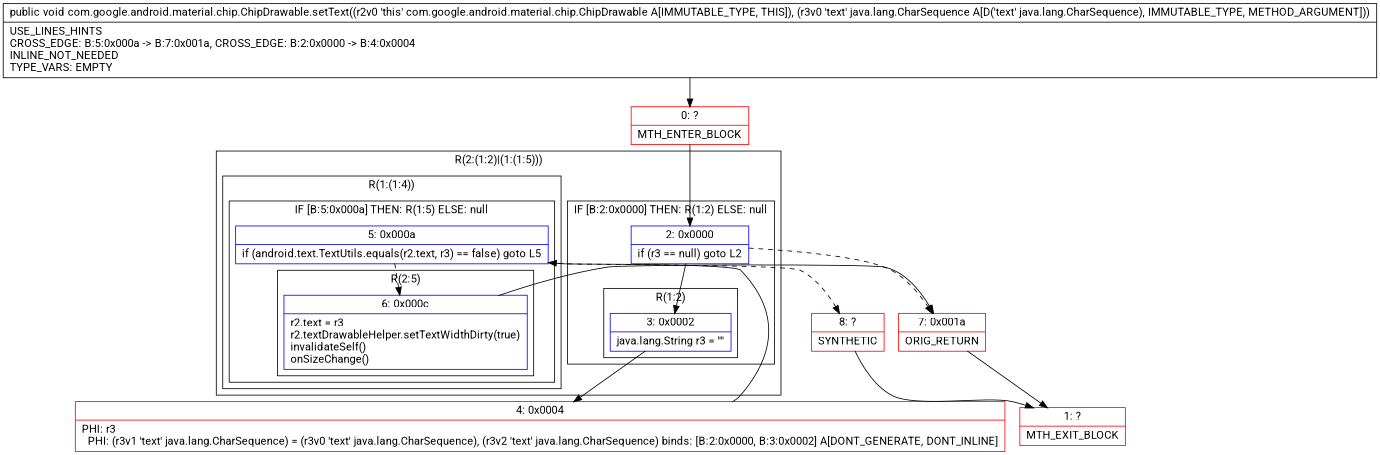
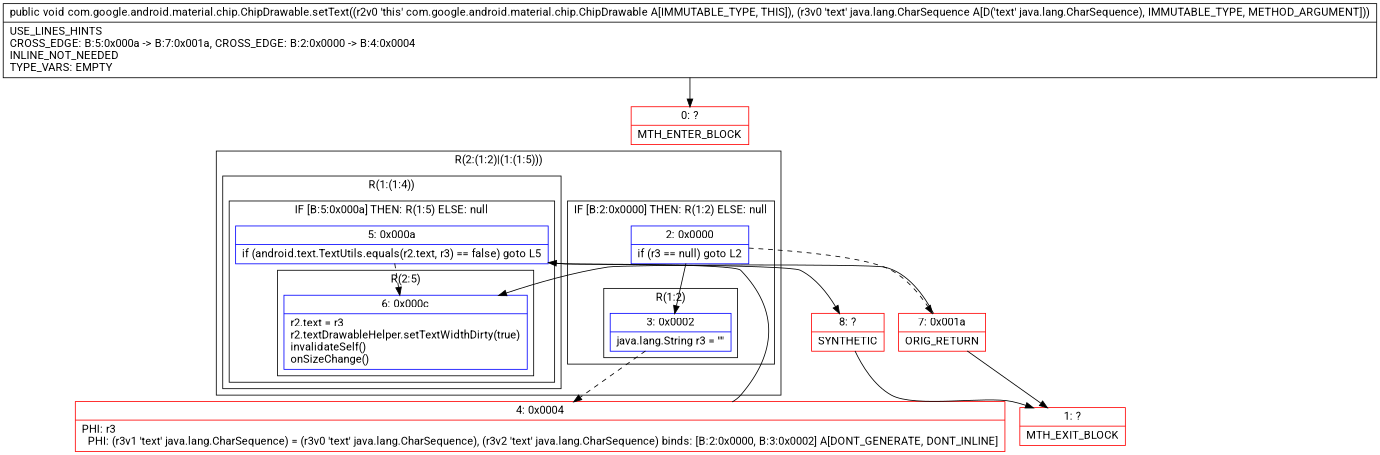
edge "0: ?" -> "2: 0x0000": removed
edge "5: 0x000a" -> "8: ?": style dashed -> solid
edge "6: 0x000c" -> "7: 0x001a": reversed
edge "3: 0x0002" -> "4: 0x0004": style solid -> dashed
